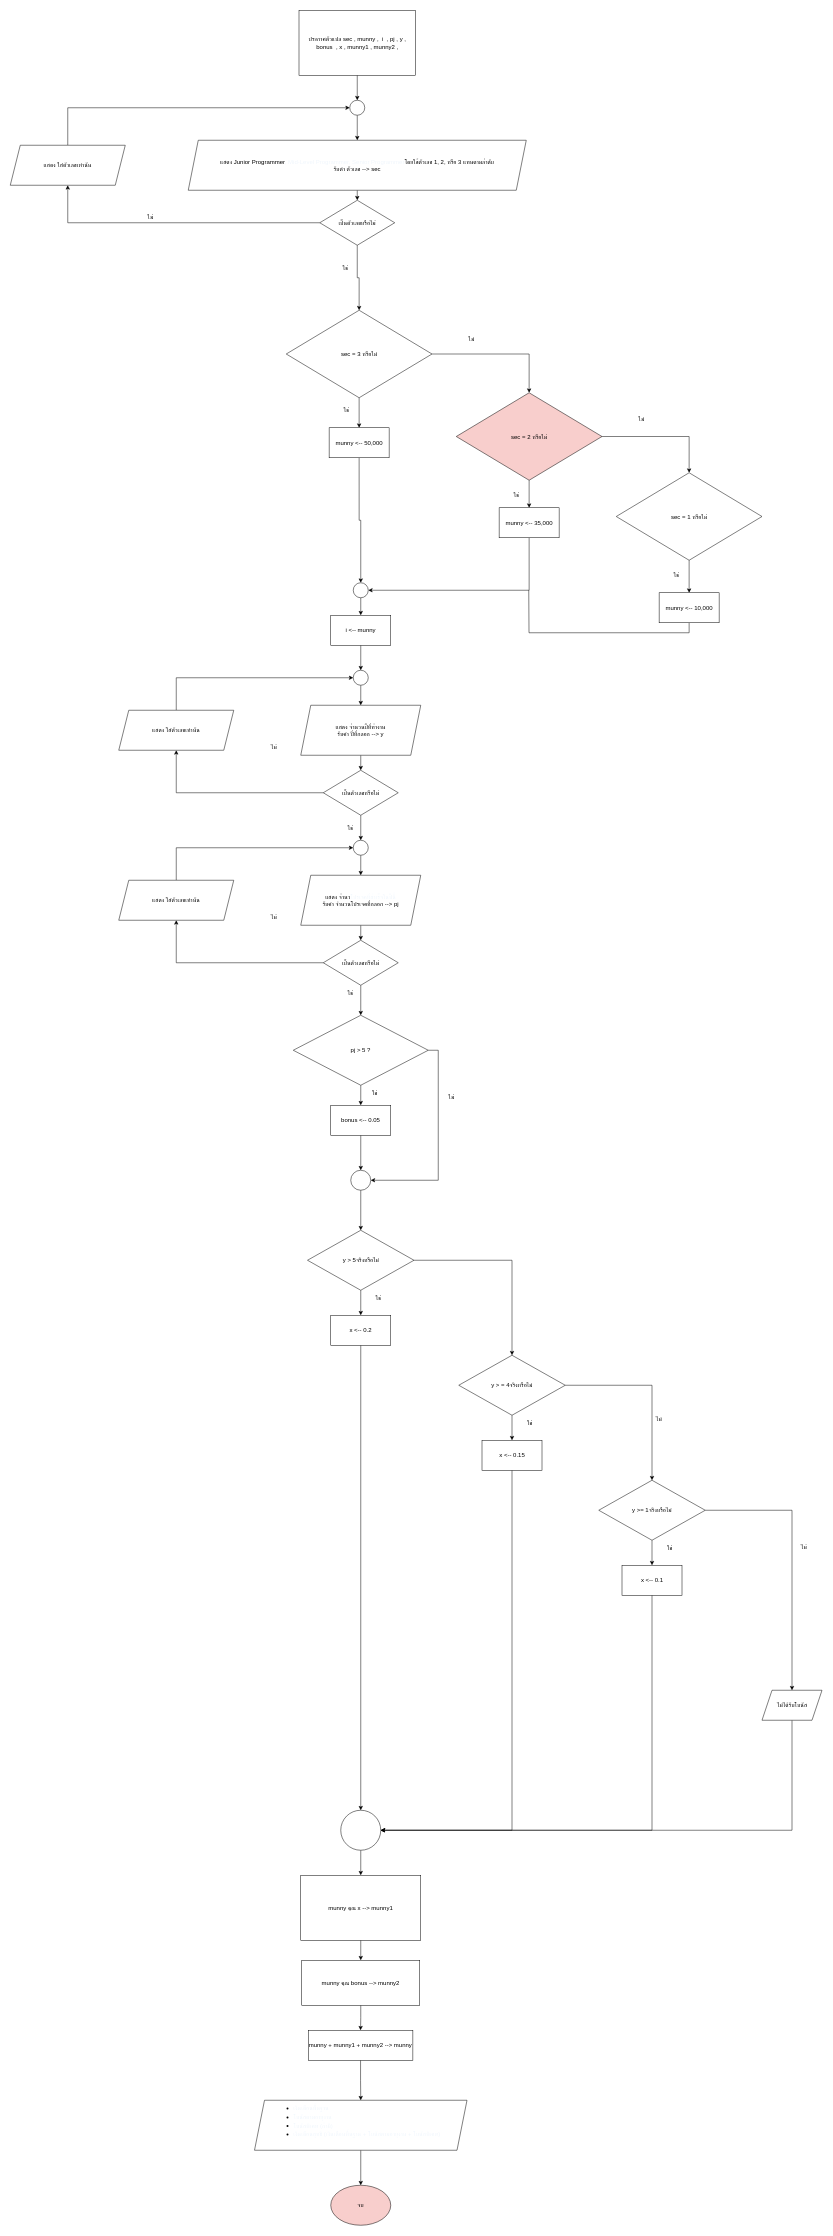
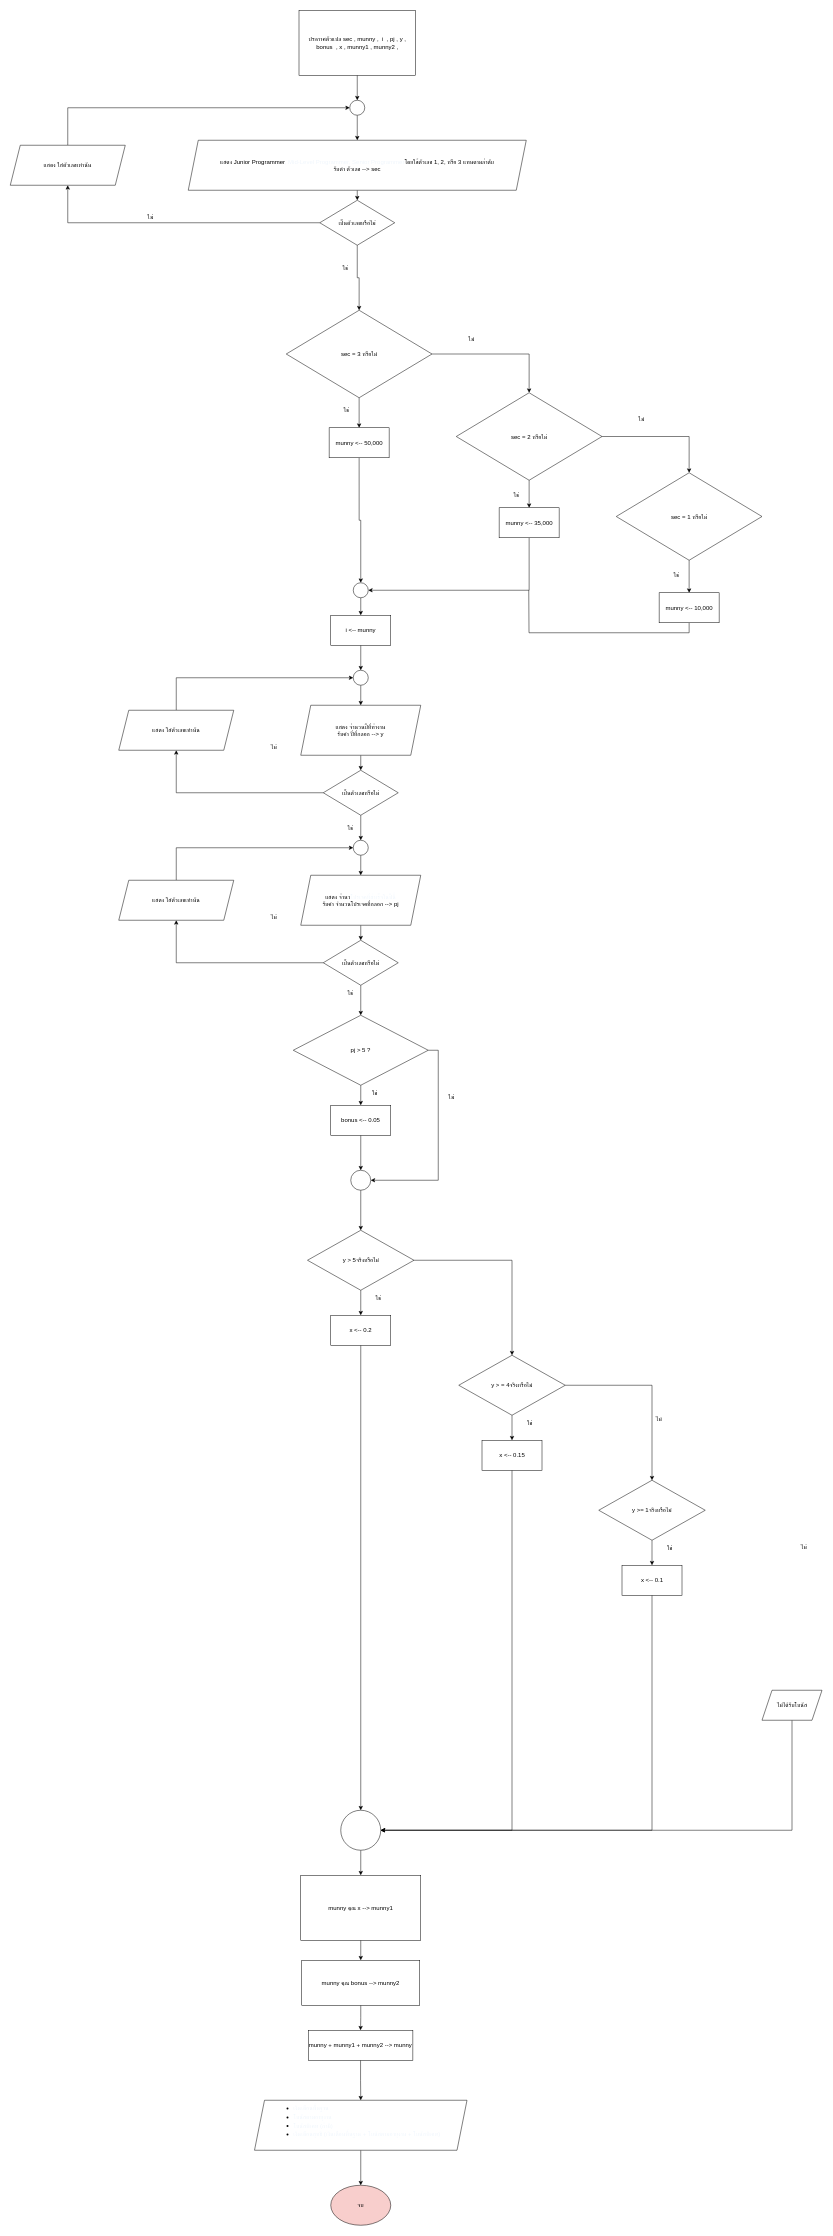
node "sec = 2 หรือไม่": fillcolor #f8cecc -> #ffffff
edge "y >= 1จริงหรือไม่" -> "ไม่ได้รับโบนัส": removed
